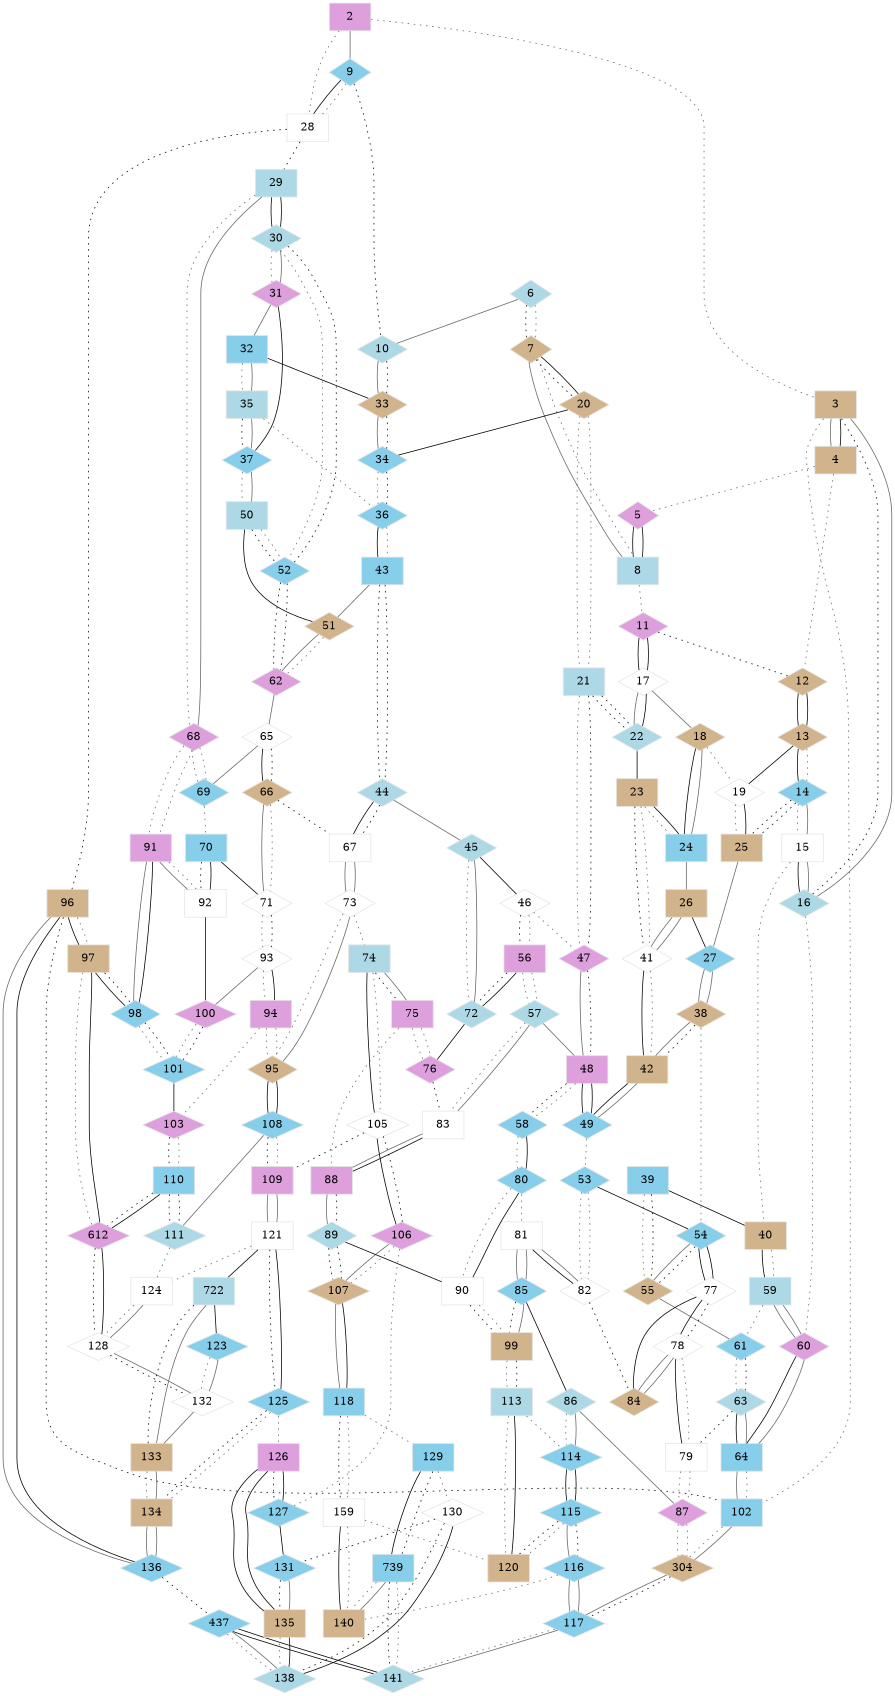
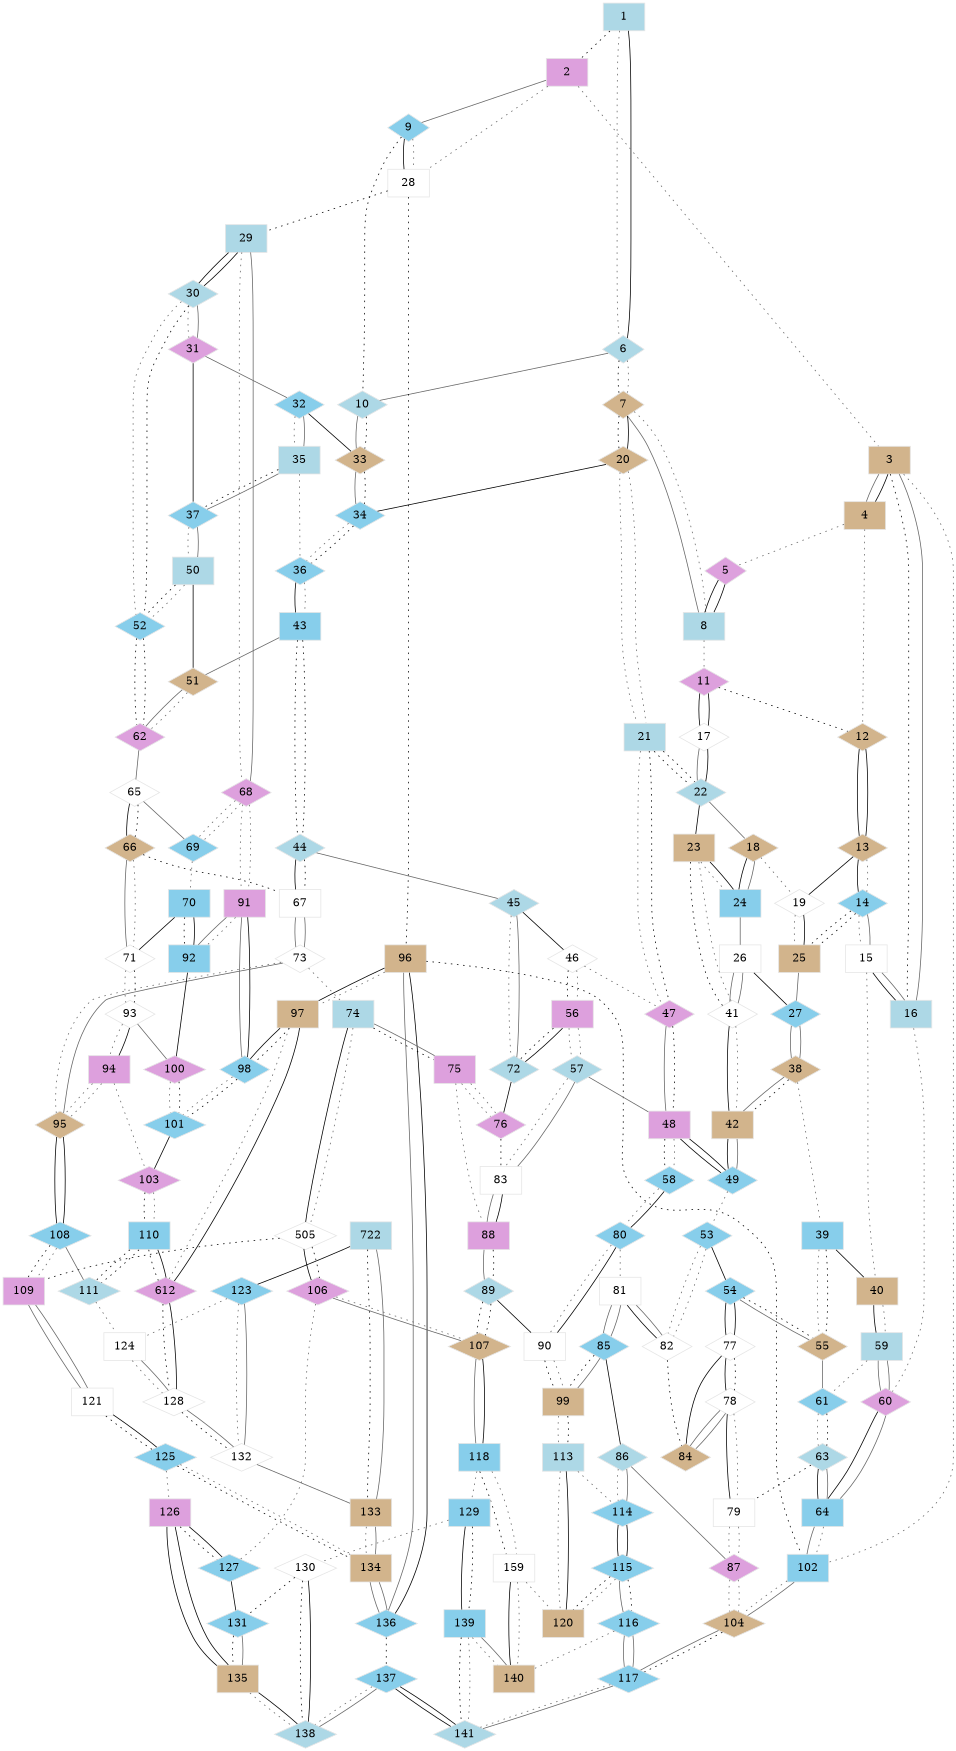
node "1": added
node "32": shape box -> diamond
edge "17" -- "18": now "22" -- "18"
node "92": fillcolor white -> skyblue
node "26": fillcolor tan -> white
node "16": shape diamond -> box
node "105": label "105" -> "505"
edge "38" -- "54": now "38" -- "39"
edge "121" -- "124": now "123" -- "124"
edge "121" -- "722": removed
node "739": label "739" -> "139"
node "304": label "304" -> "104"
node "437": label "437" -> "137"
